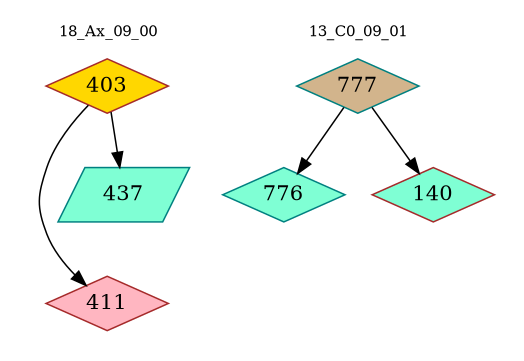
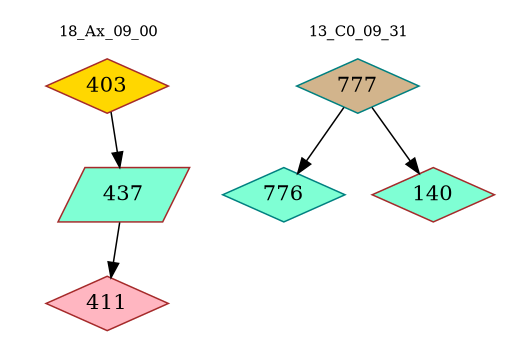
cluster "13_C0_09_01": label "13_C0_09_01" -> "13_C0_09_31"
edge "403" -> "411": now "437" -> "411"
node "437": color teal -> brown
